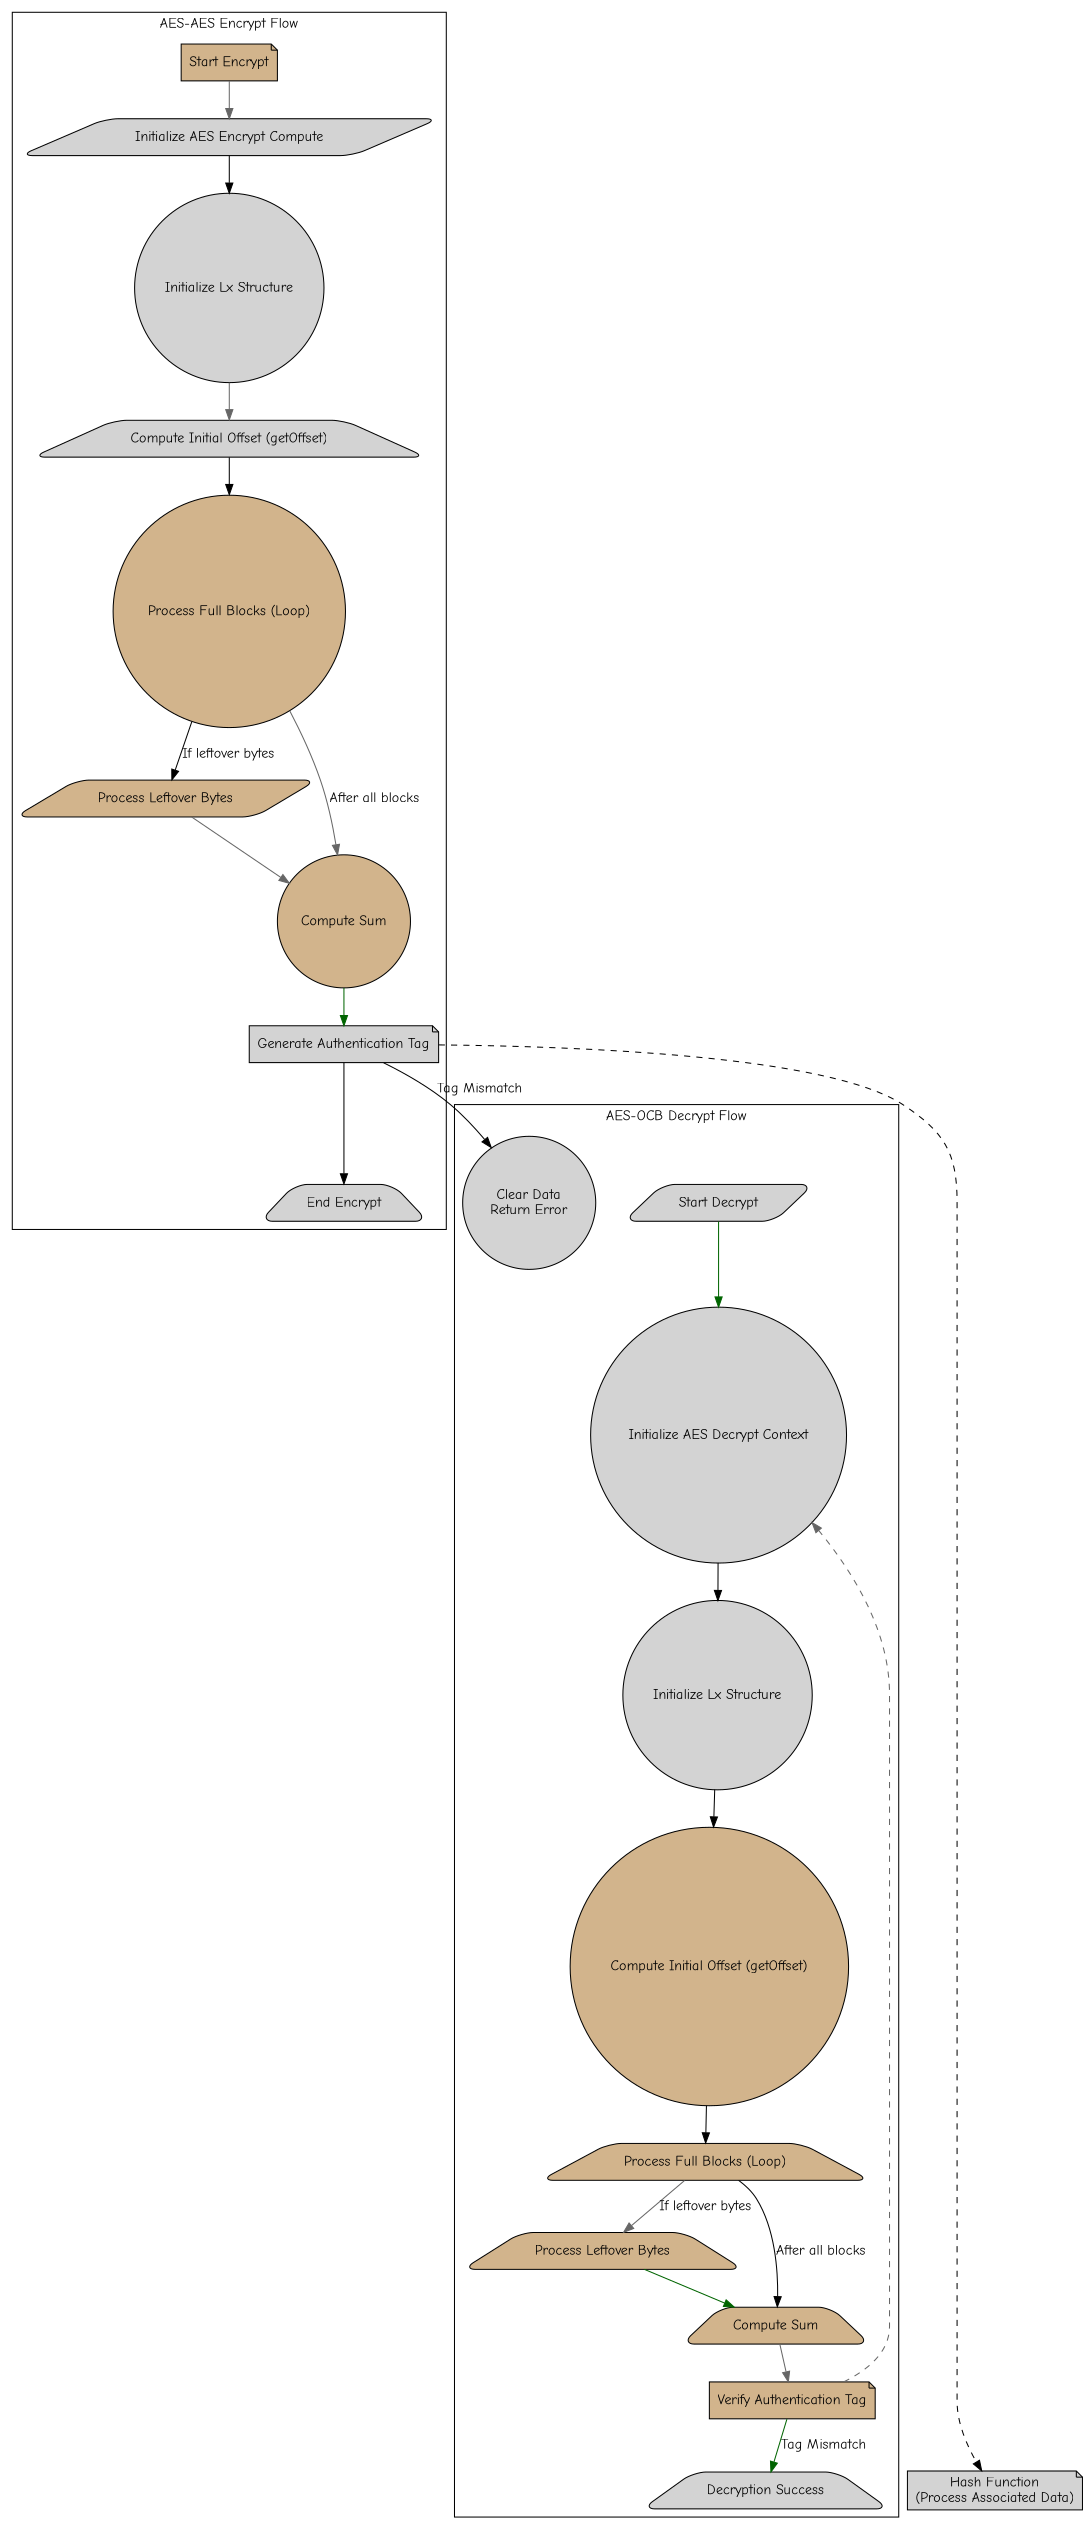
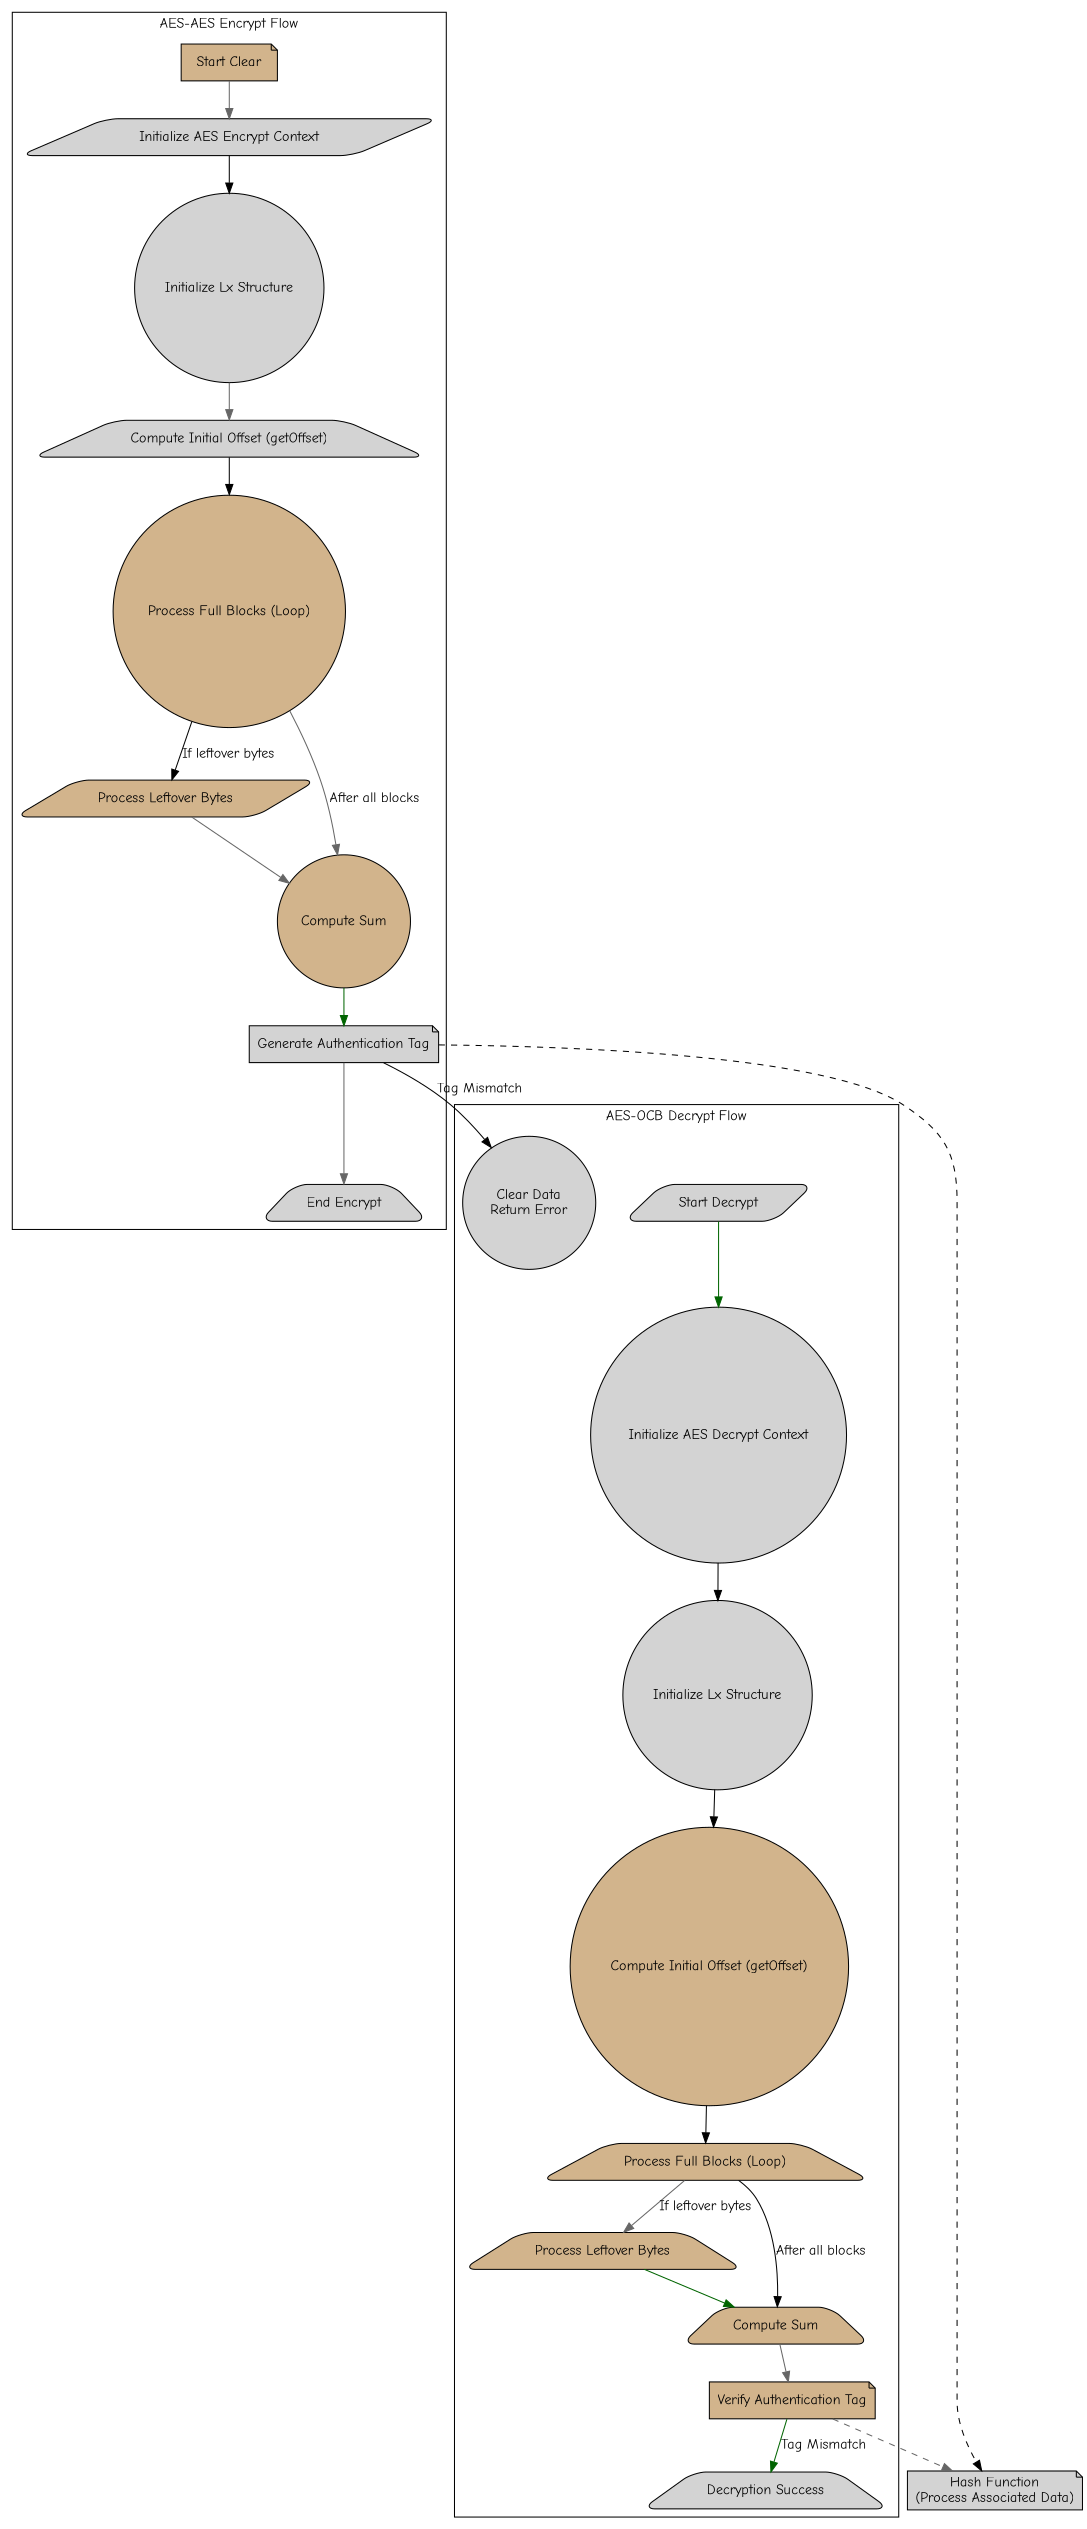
node "Start Encrypt": label "Start Encrypt" -> "Start Clear"
node "Initialize AES Encrypt Compute": label "Initialize AES Encrypt Compute" -> "Initialize AES Encrypt Context"
edge "Generate Authentication Tag" -> "End Encrypt": color black -> gray40
edge "Verify Authentication Tag" -> "Initialize AES Decrypt Context": now "Verify Authentication Tag" -> "Hash Function (Process Associated Data)"
